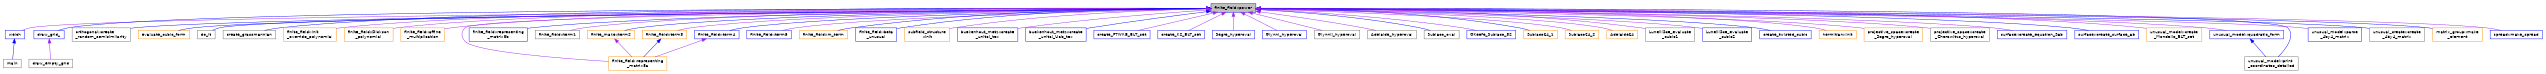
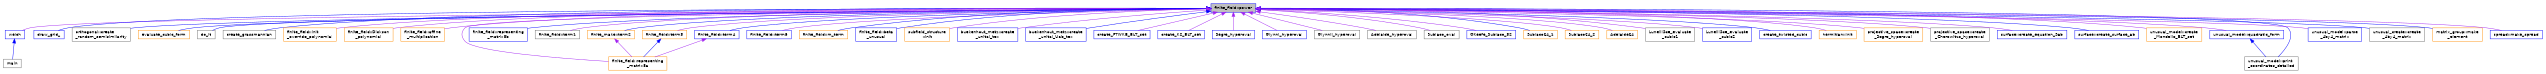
edge "Subiaco_oval" -> "finite_field::power": color blue -> purple
node "draw_empty_grid": removed
